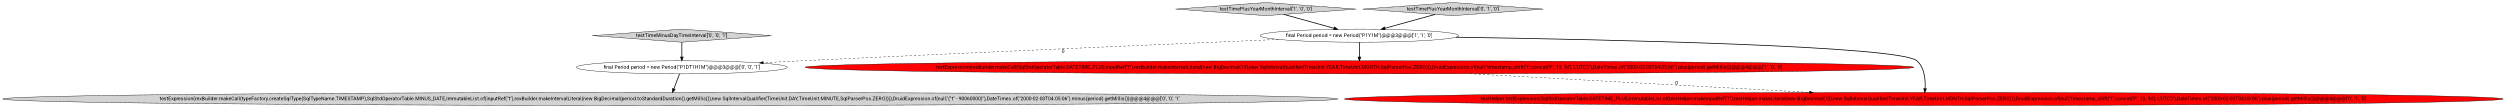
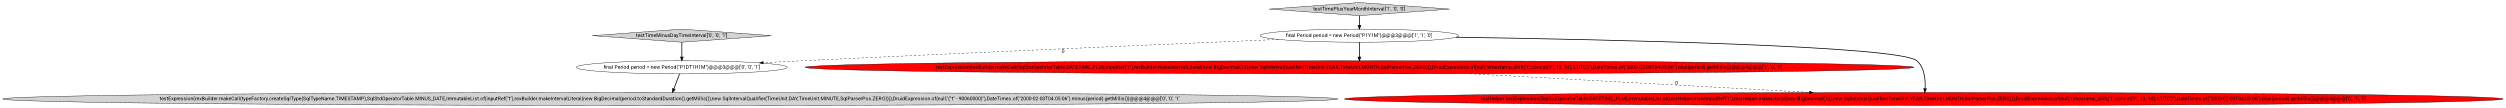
node "testTimePlusYearMonthInterval['0', '1', '0']": removed
